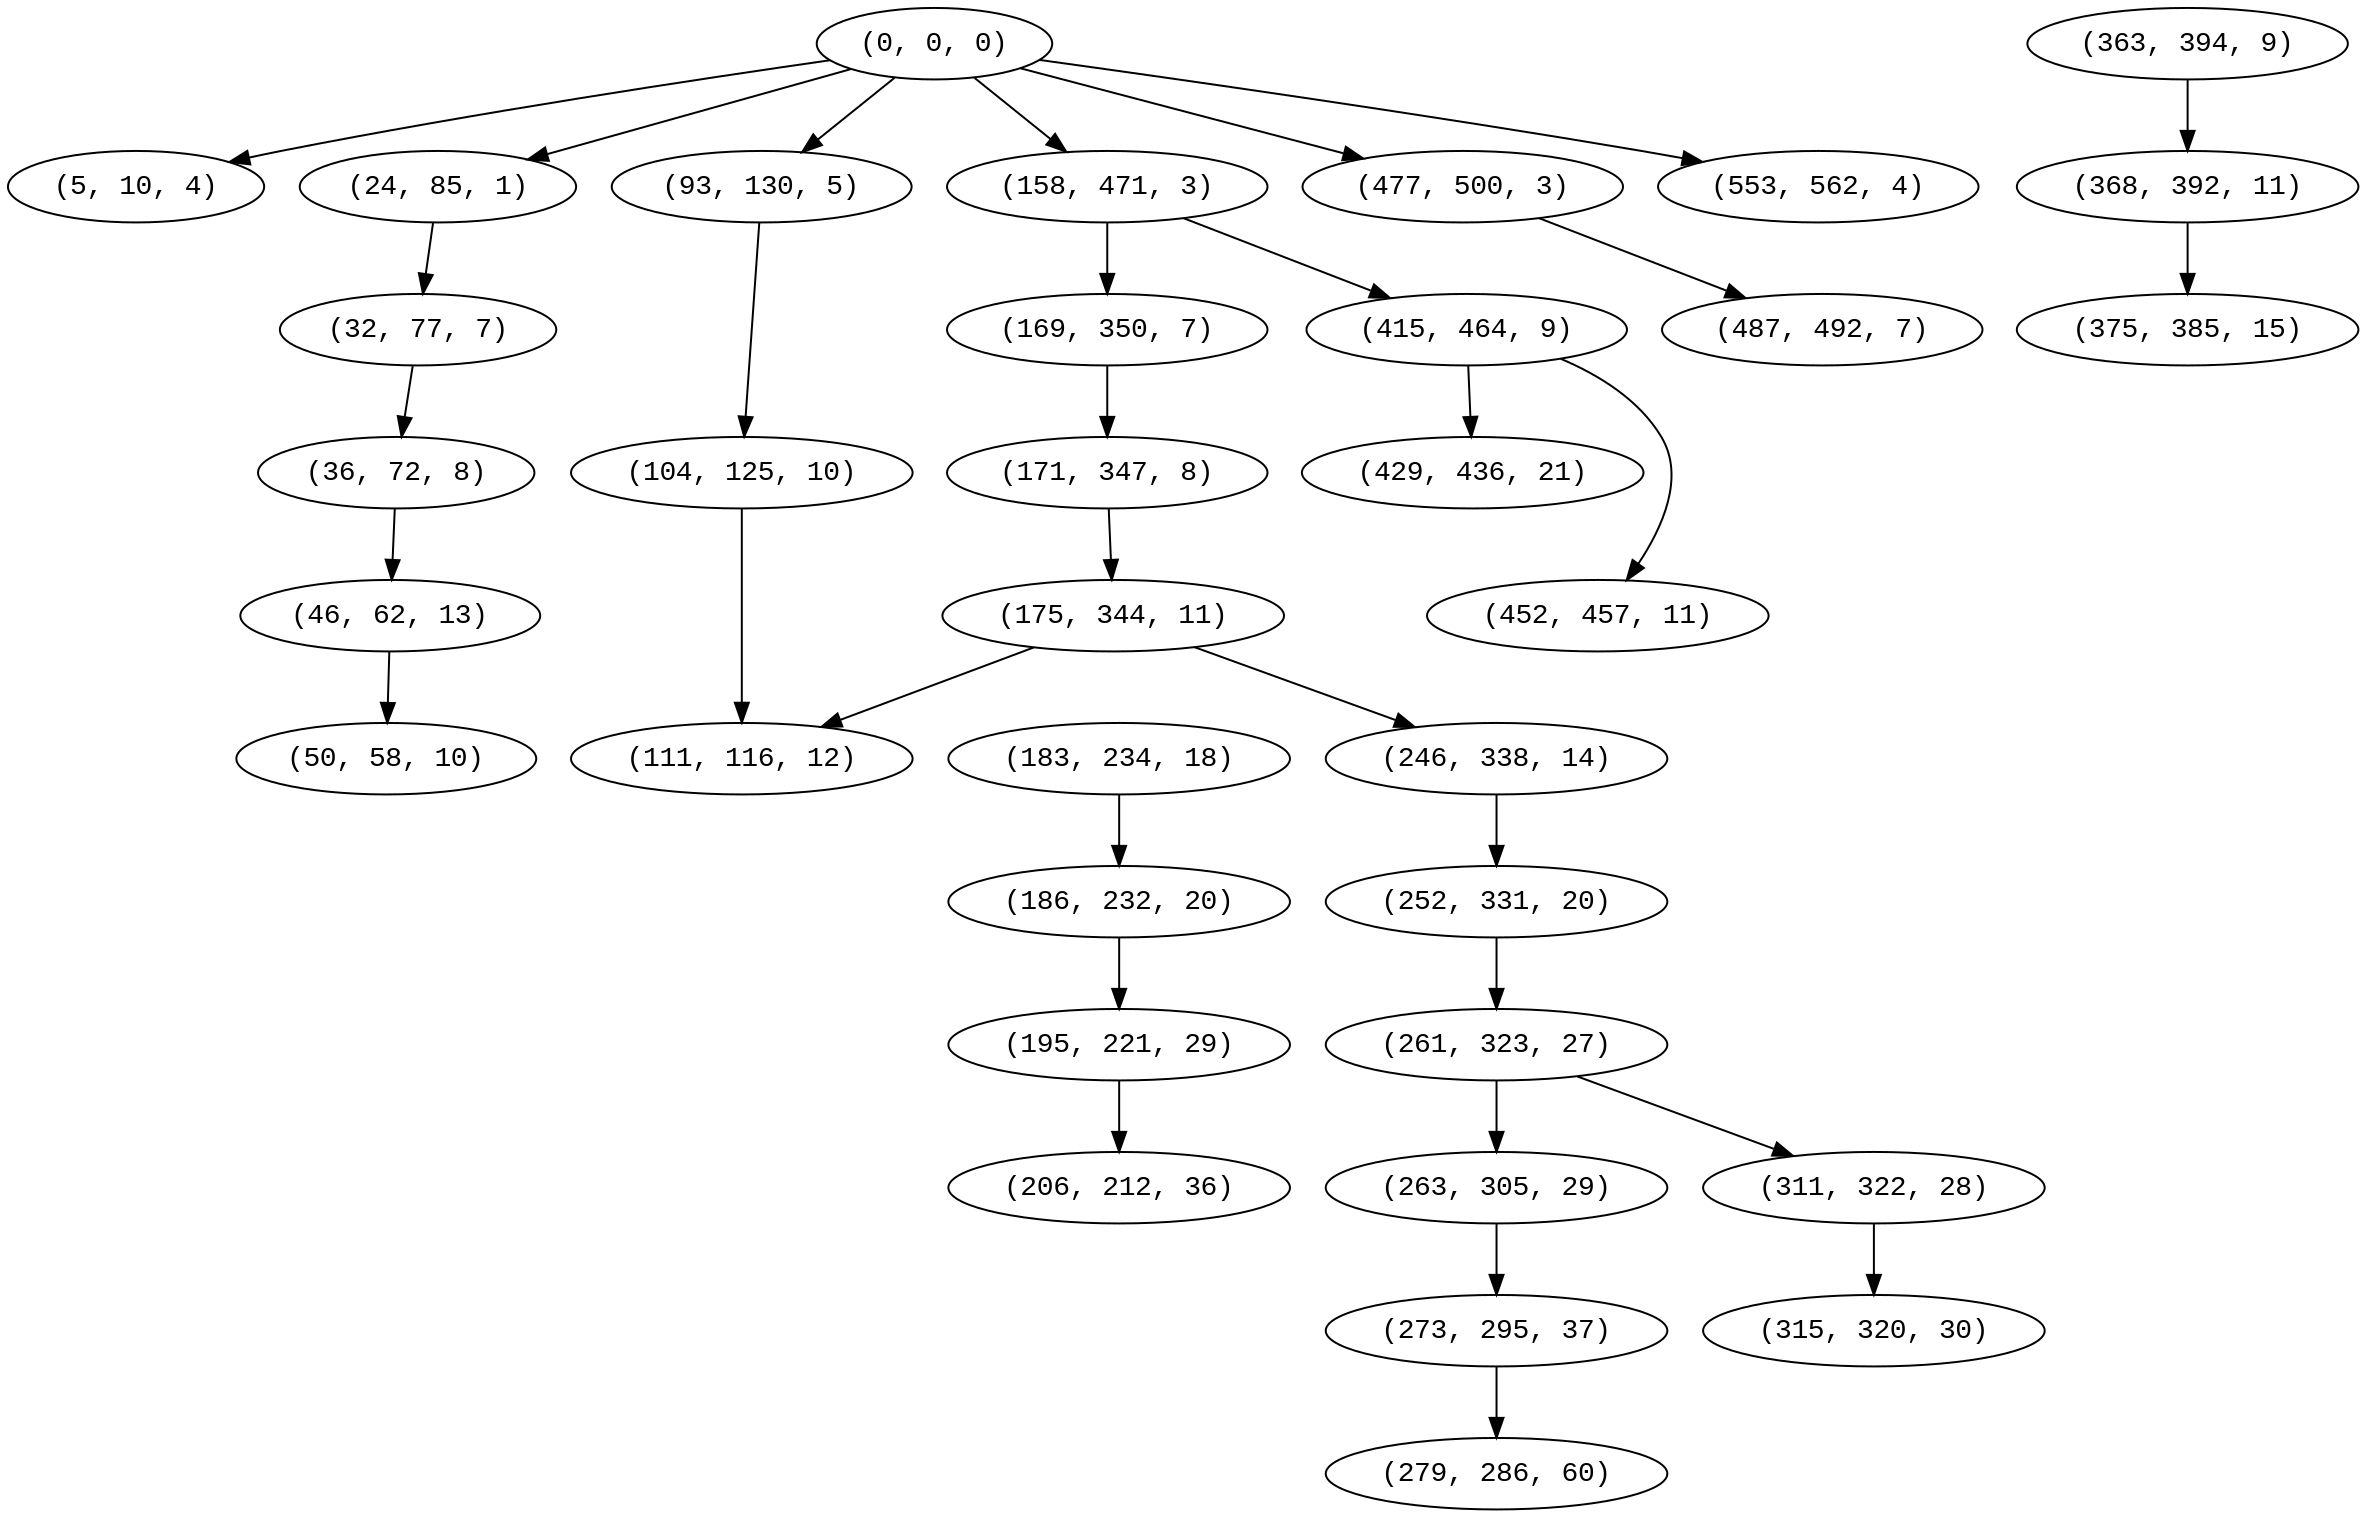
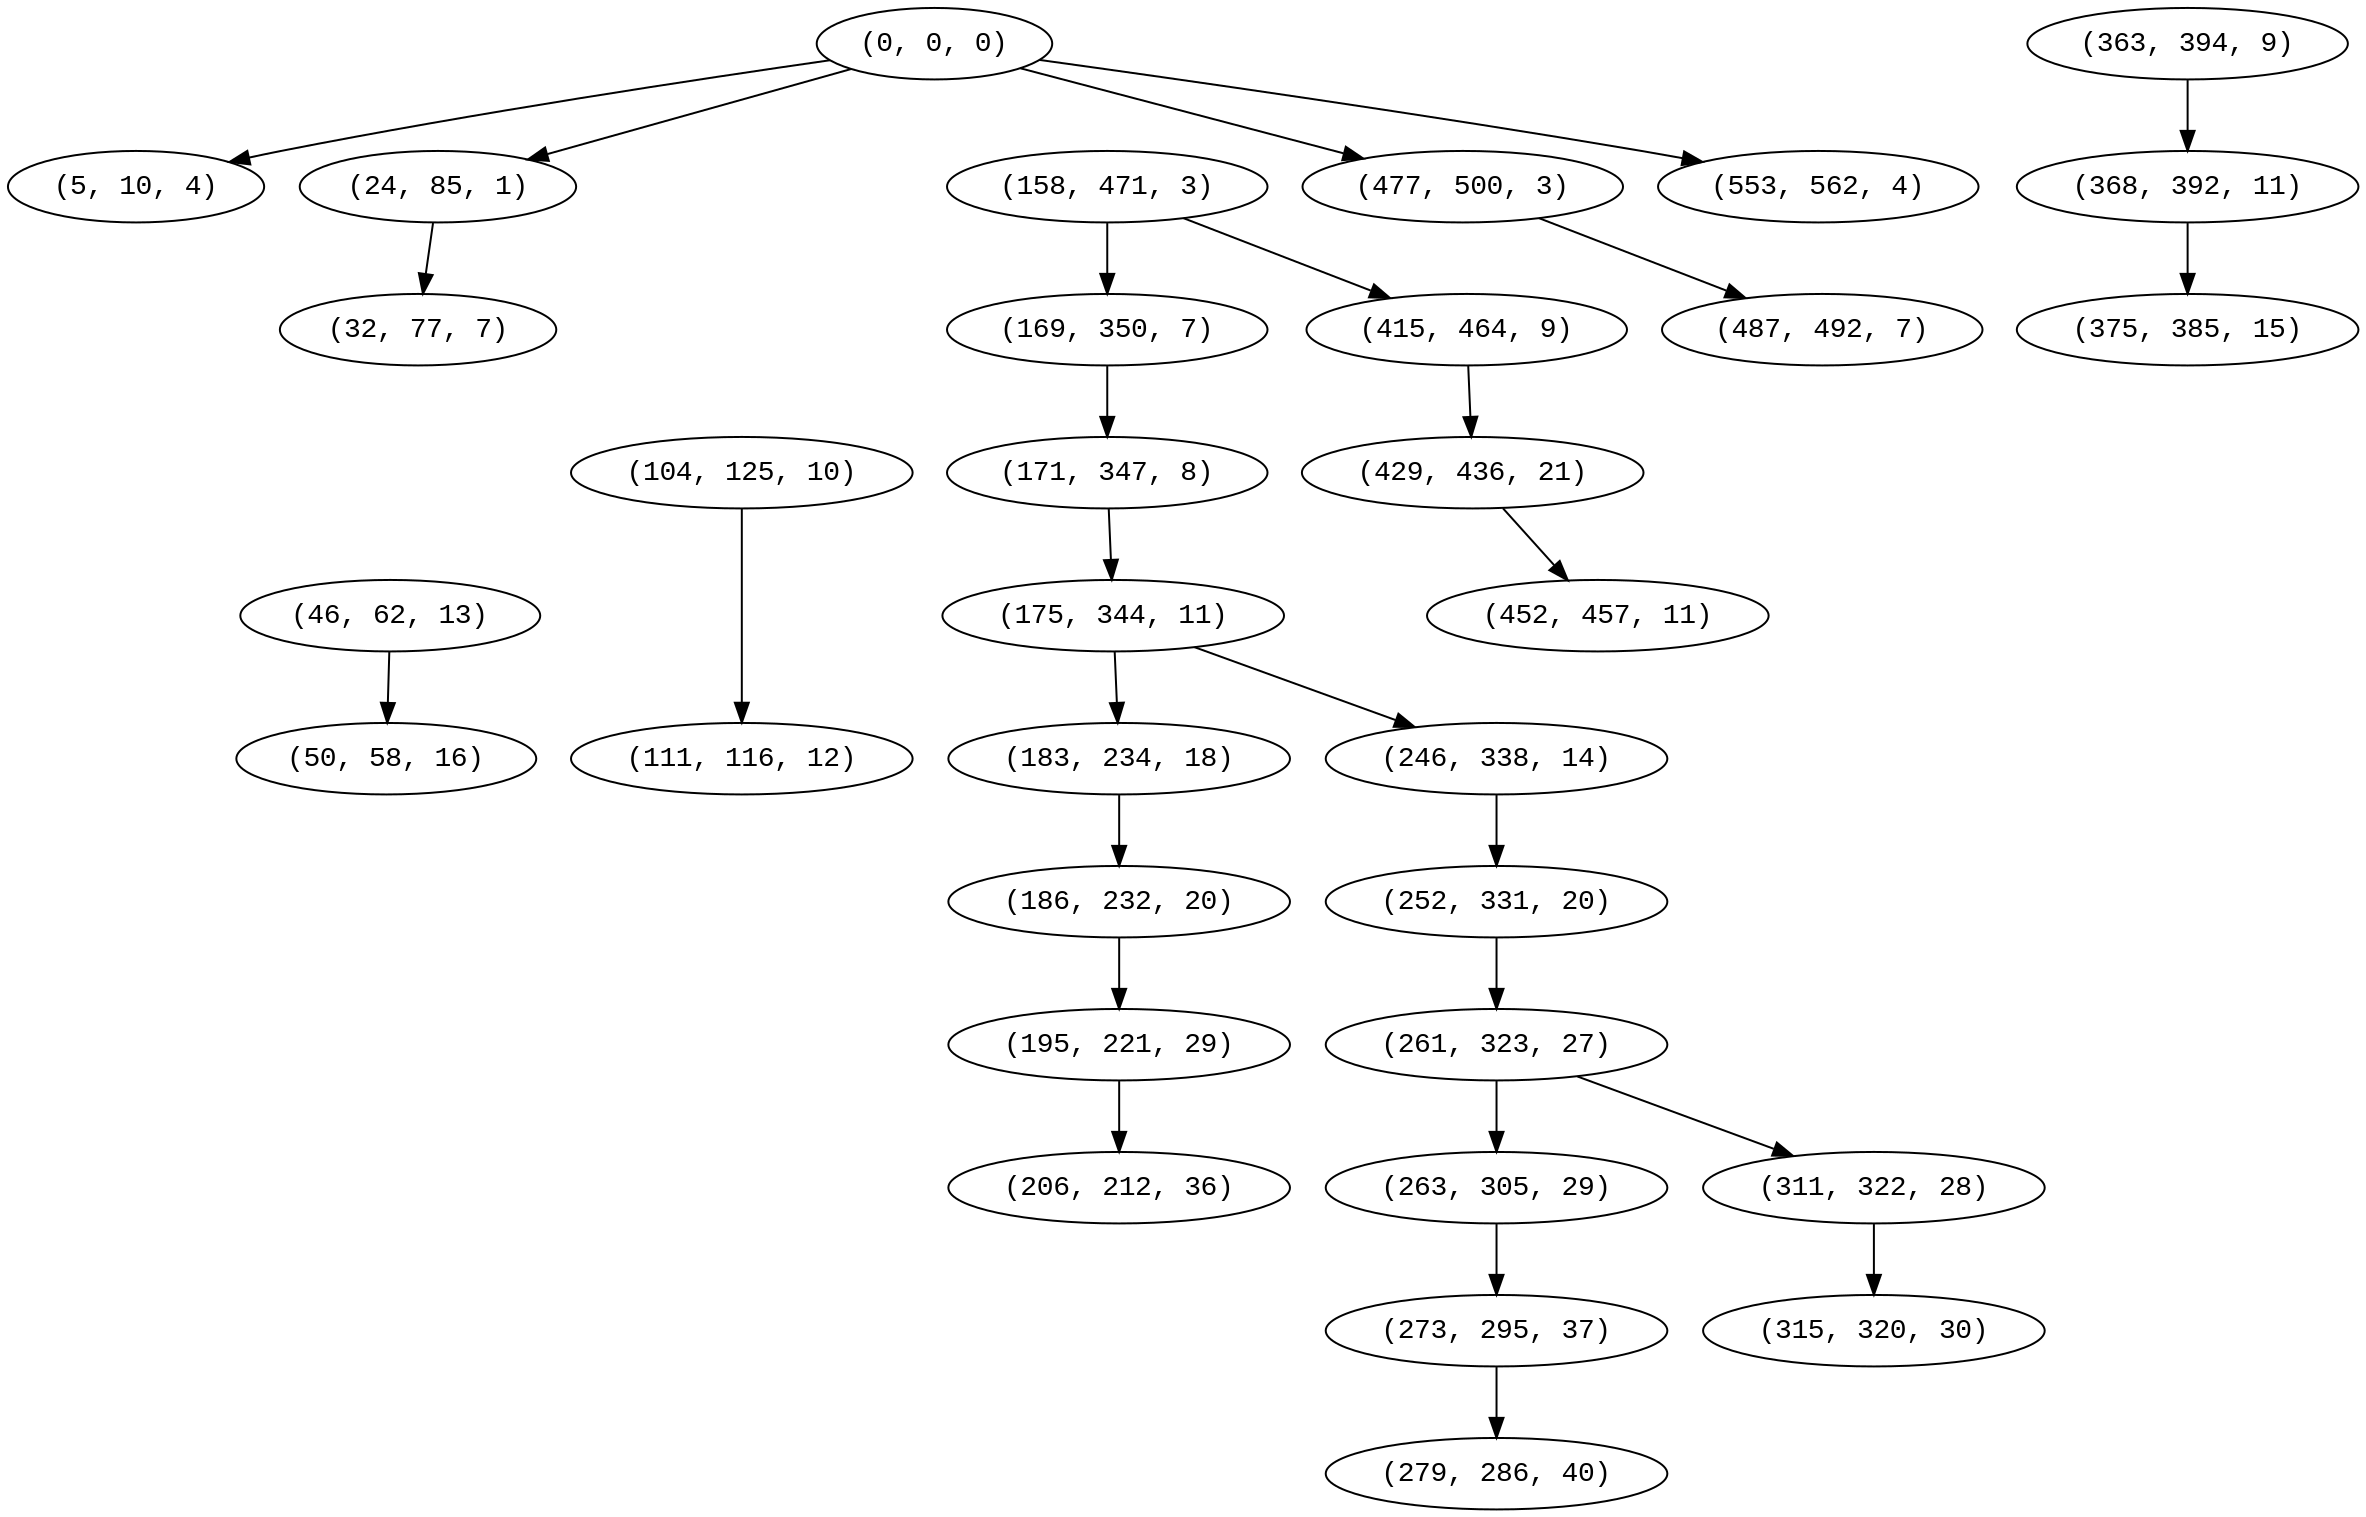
edge "(0, 0, 0)" -> "(158, 471, 3)": removed
node "(93, 130, 5)": removed
edge "(415, 464, 9)" -> "(452, 457, 11)": now "(429, 436, 21)" -> "(452, 457, 11)"
node "(36, 72, 8)": removed
edge "(175, 344, 11)" -> "(111, 116, 12)": now "(175, 344, 11)" -> "(183, 234, 18)"
node "(50, 58, 10)": label "(50, 58, 10)" -> "(50, 58, 16)"
node "(279, 286, 60)": label "(279, 286, 60)" -> "(279, 286, 40)"
